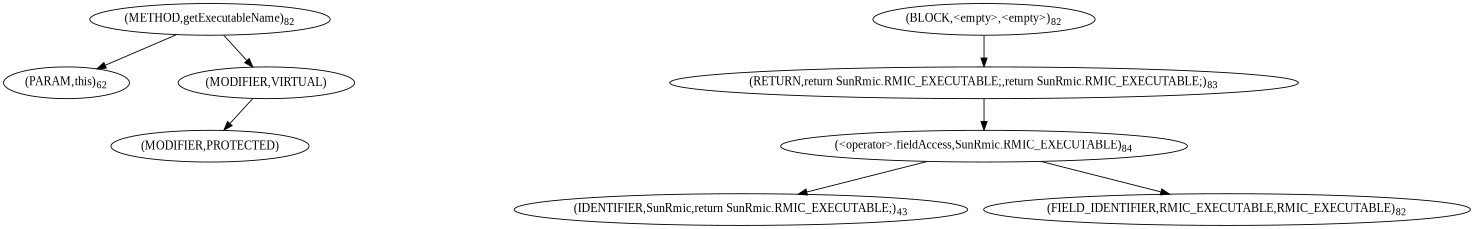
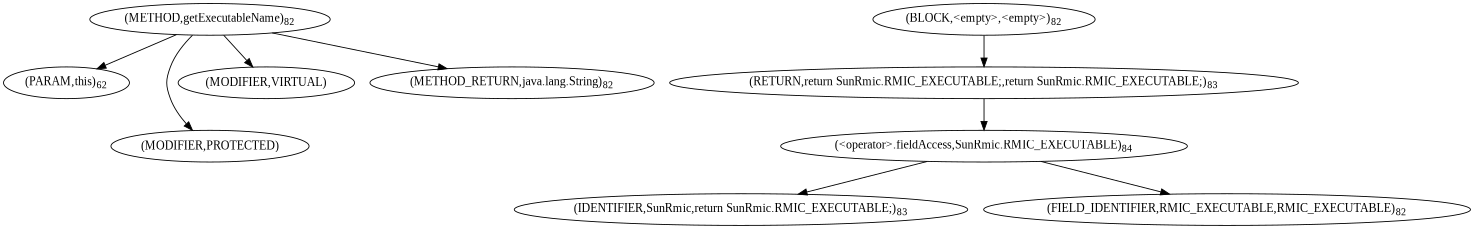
node "(METHOD_RETURN,java.lang.String)": added
edge "(MODIFIER,VIRTUAL)" -> "(MODIFIER,PROTECTED)": now "(METHOD,getExecutableName)" -> "(MODIFIER,PROTECTED)"
node "(IDENTIFIER,SunRmic,return SunRmic.RMIC_EXECUTABLE;)": text "43" -> "83"
